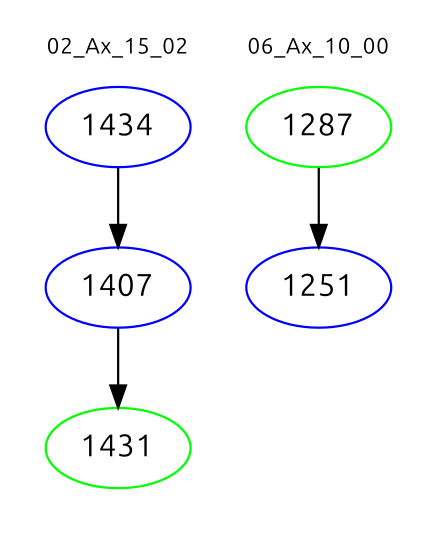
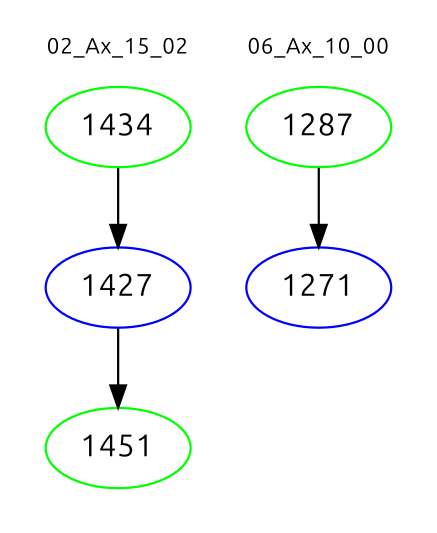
node "1434": color blue -> green
node "1407": label "1407" -> "1427"
node "1251": label "1251" -> "1271"
node "1431": label "1431" -> "1451"
